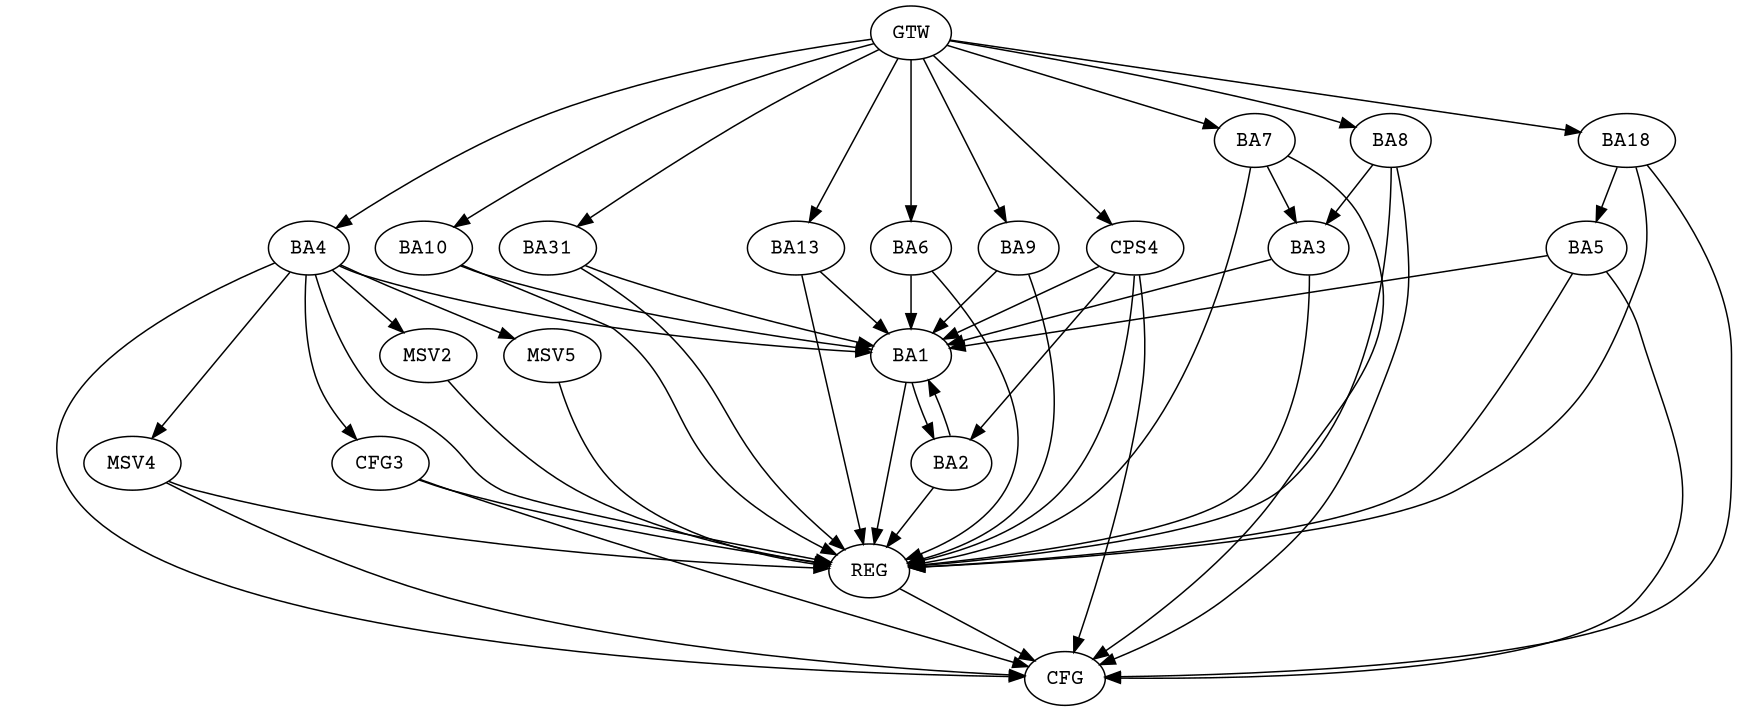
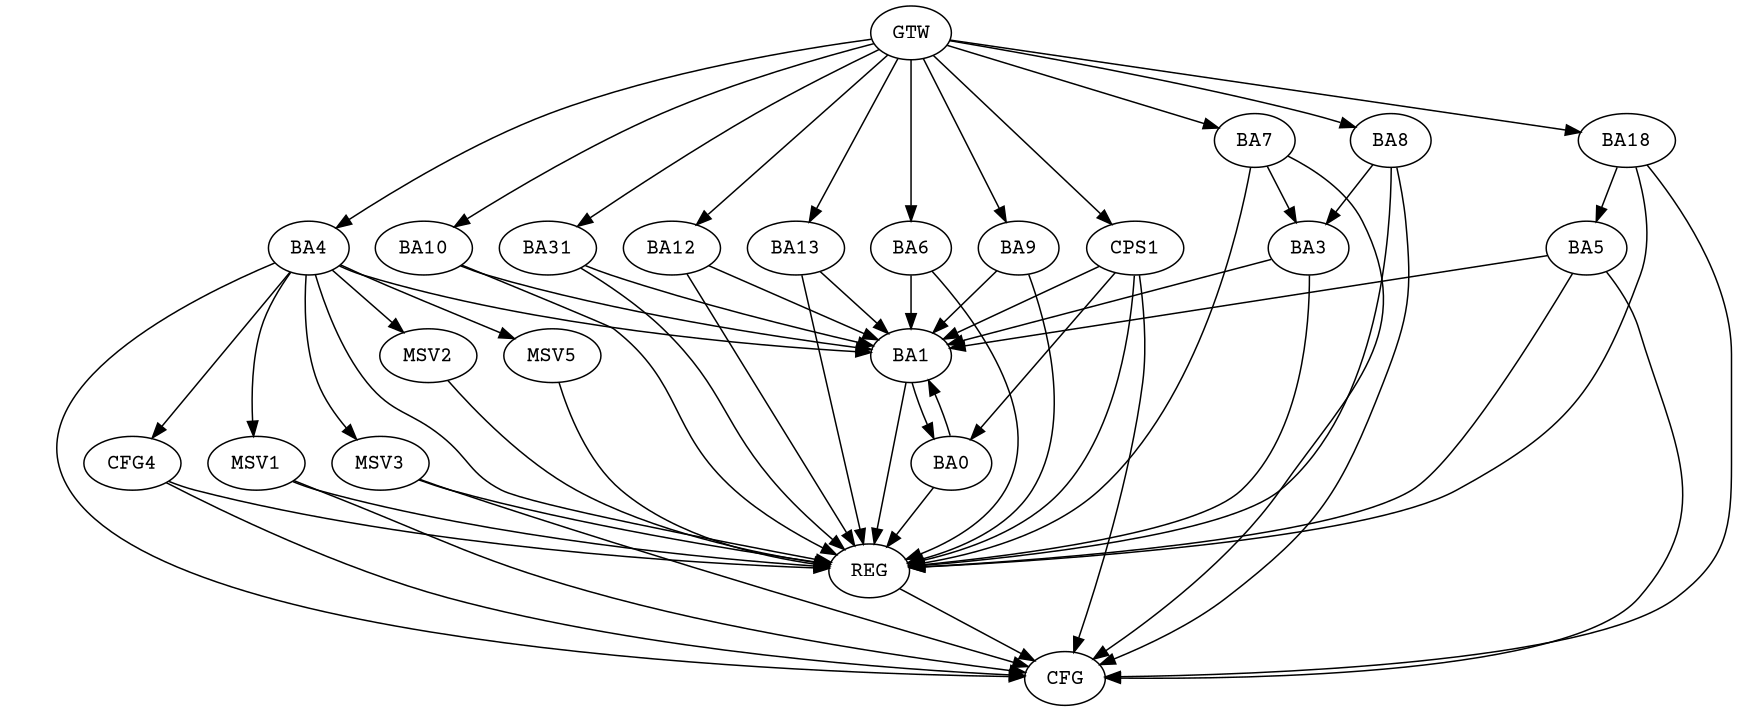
node "BA12": added
node "CPS4": label "CPS4" -> "CPS1"
node "MSV4": label "MSV4" -> "CFG4"
node "MSV1": added
node "CFG3": label "CFG3" -> "MSV3"
node "BA2": label "BA2" -> "BA0"
